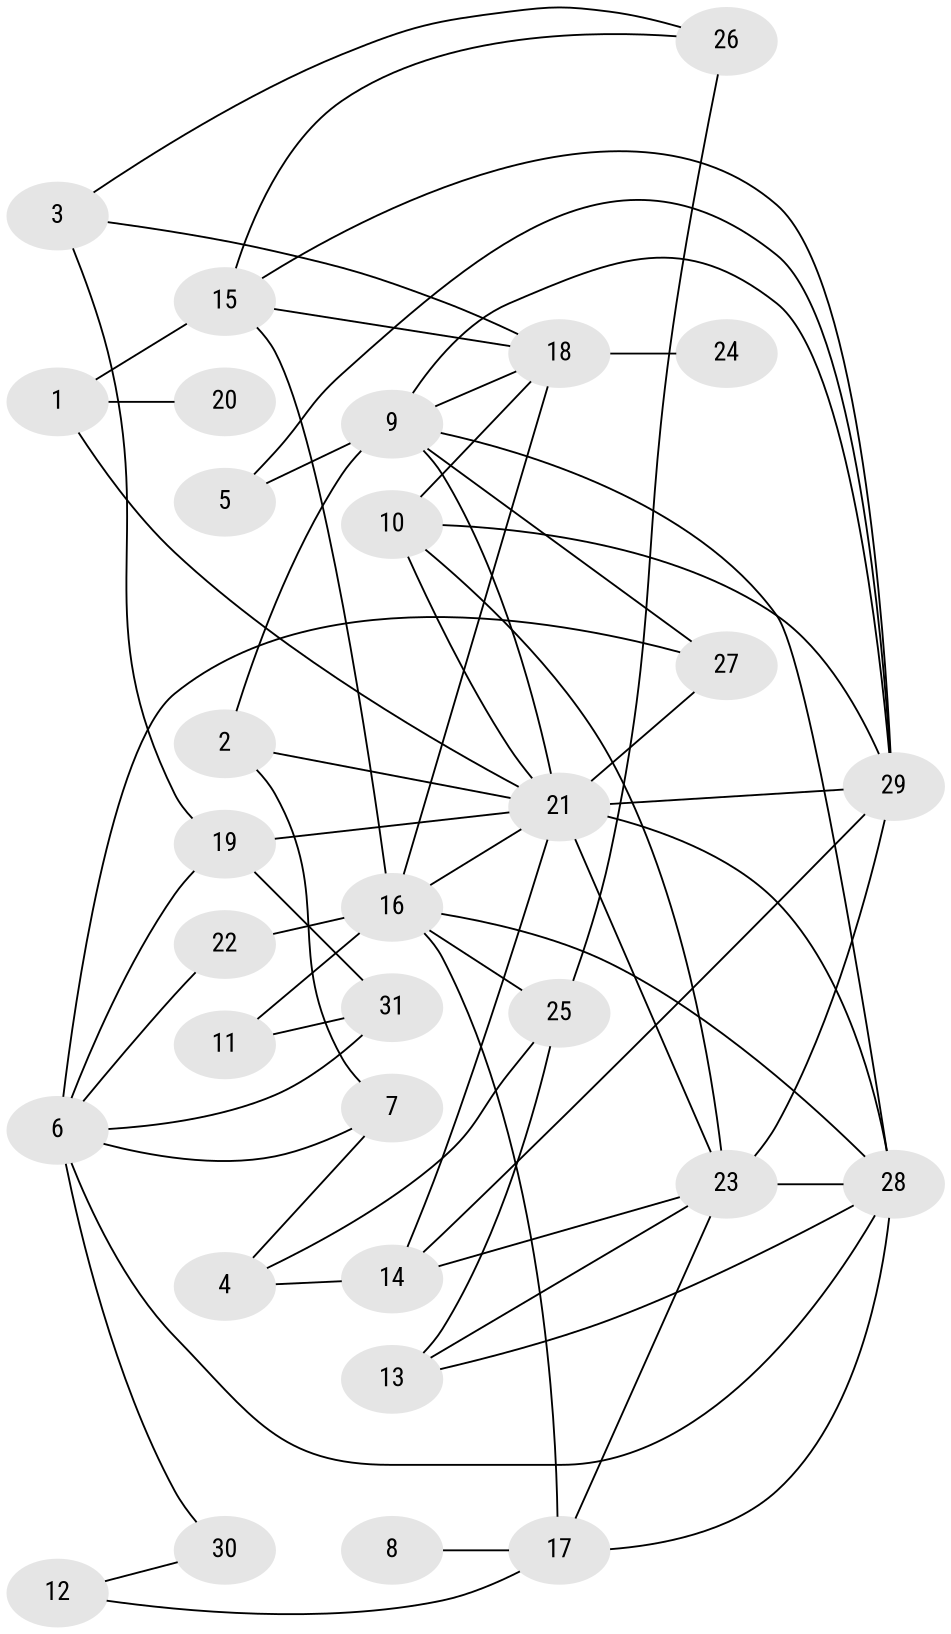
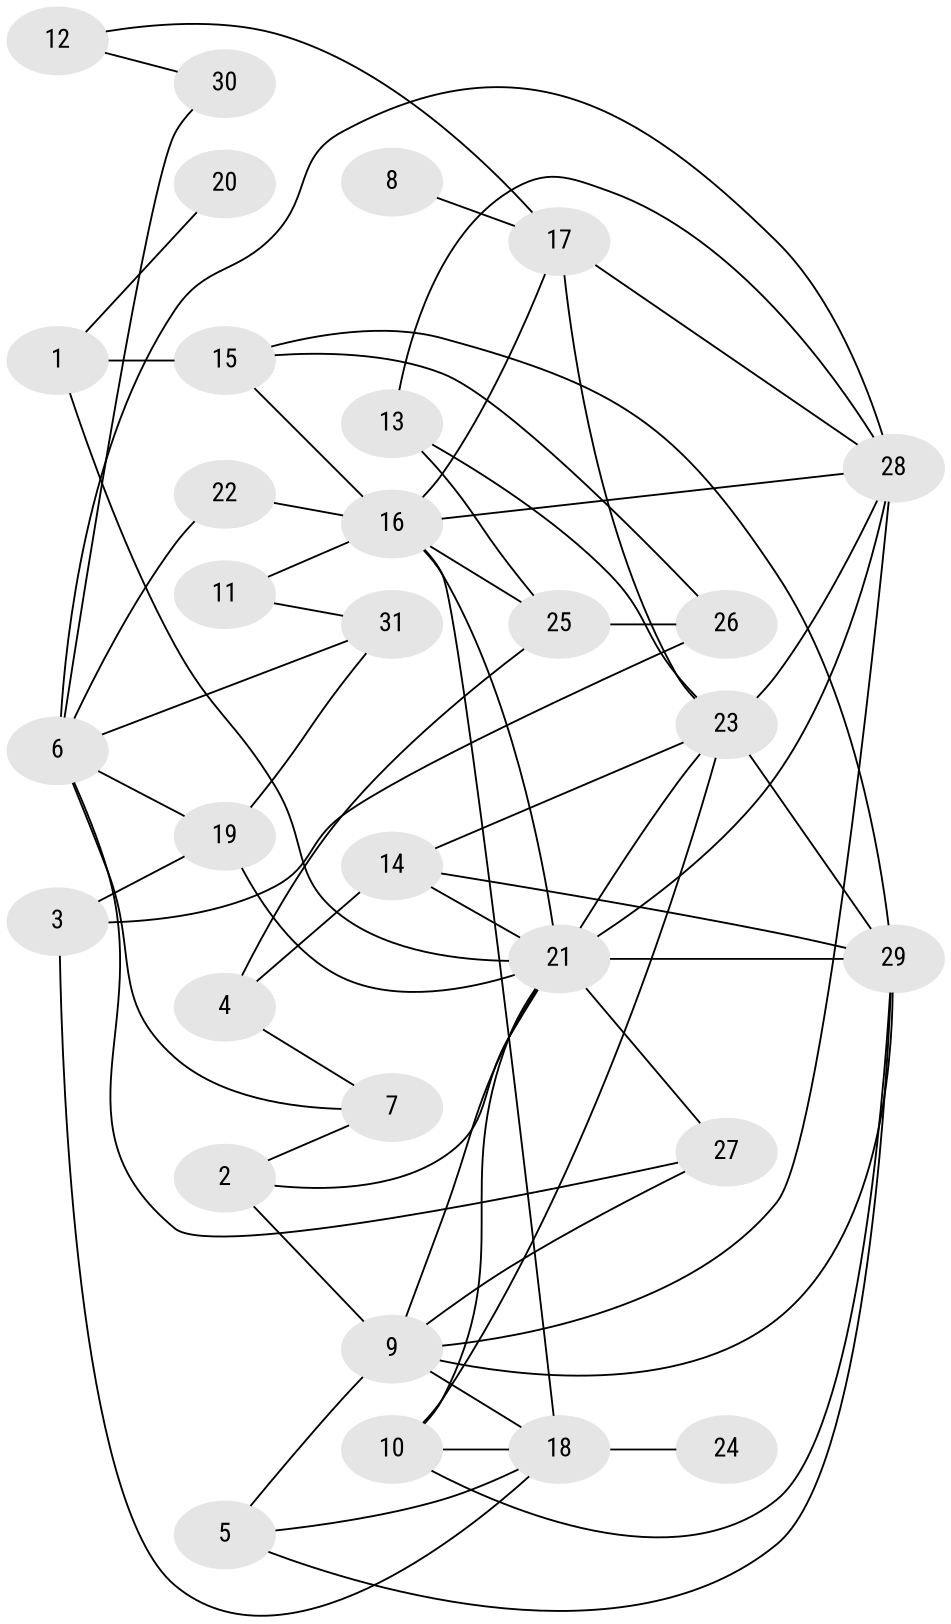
edge "15" -- "18": now "5" -- "18"
